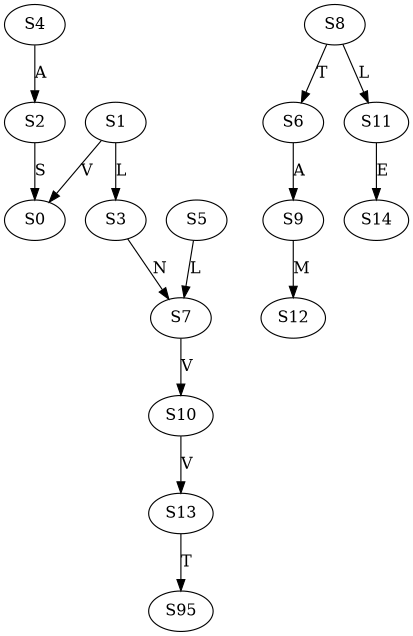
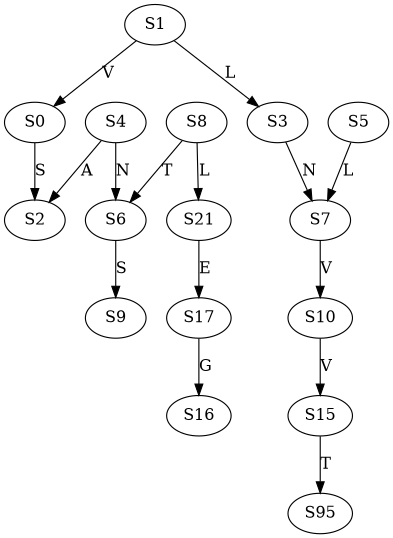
node "S11": label "S11" -> "S21"
edge "S2" -> "S0": reversed
edge "S4" -> "S6": added, label "N"
edge "S6" -> "S9": label "A" -> "S"
node "S14": label "S14" -> "S17"
node "S12": removed
node "S16": added
node "S13": label "S13" -> "S15"
